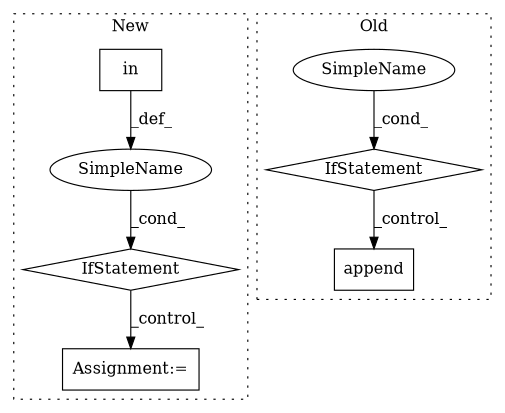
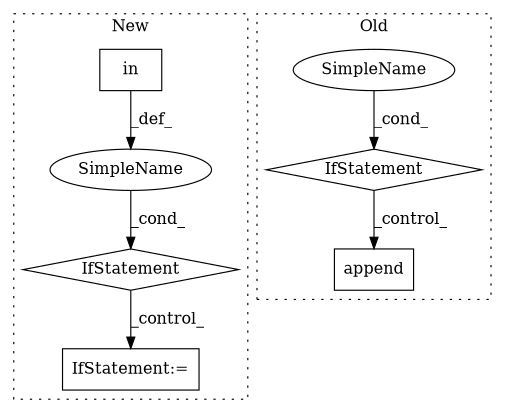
node "Assignment:=": label "Assignment:=" -> "IfStatement:="
